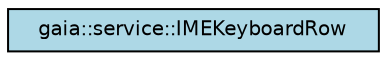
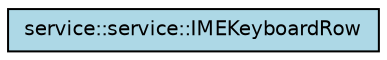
node "gaia::service::IMEKeyboardRow": label "gaia::service::IMEKeyboardRow" -> "service::service::IMEKeyboardRow"
